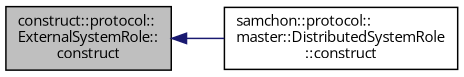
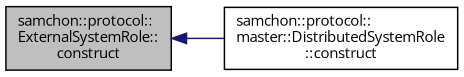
node "construct::protocol:: ExternalSystemRole:: construct": label "construct::protocol:: ExternalSystemRole:: construct" -> "samchon::protocol:: ExternalSystemRole:: construct"
